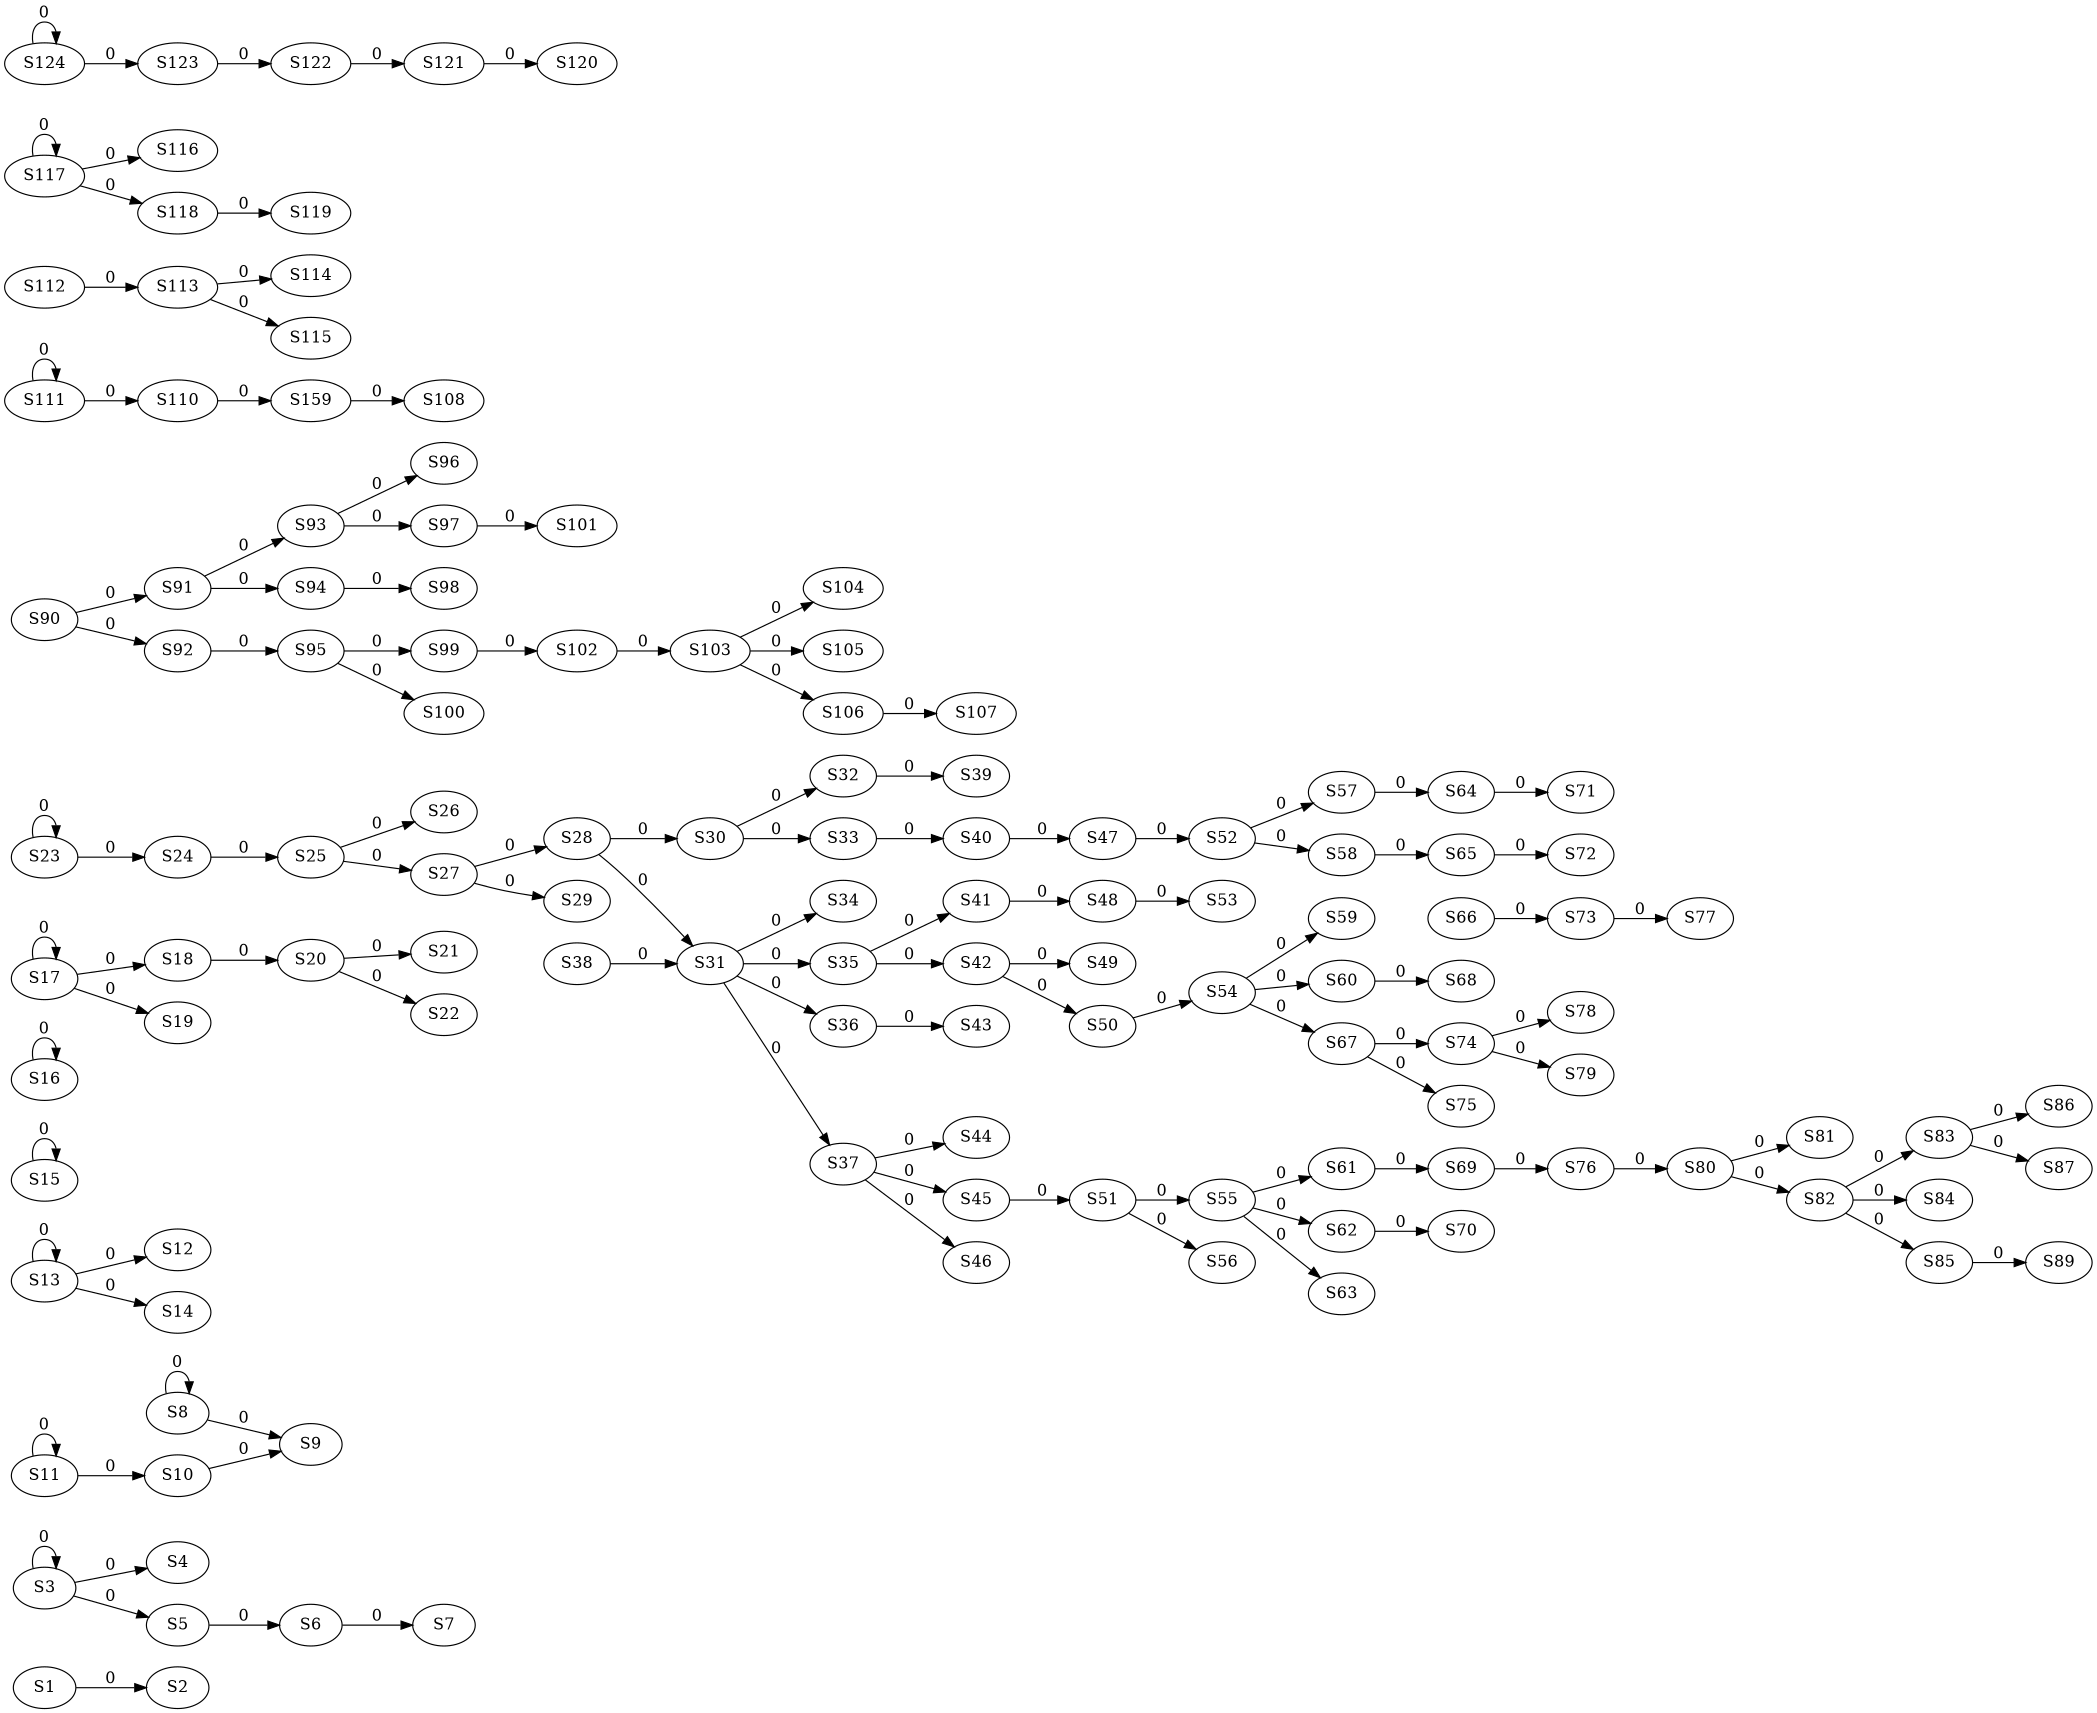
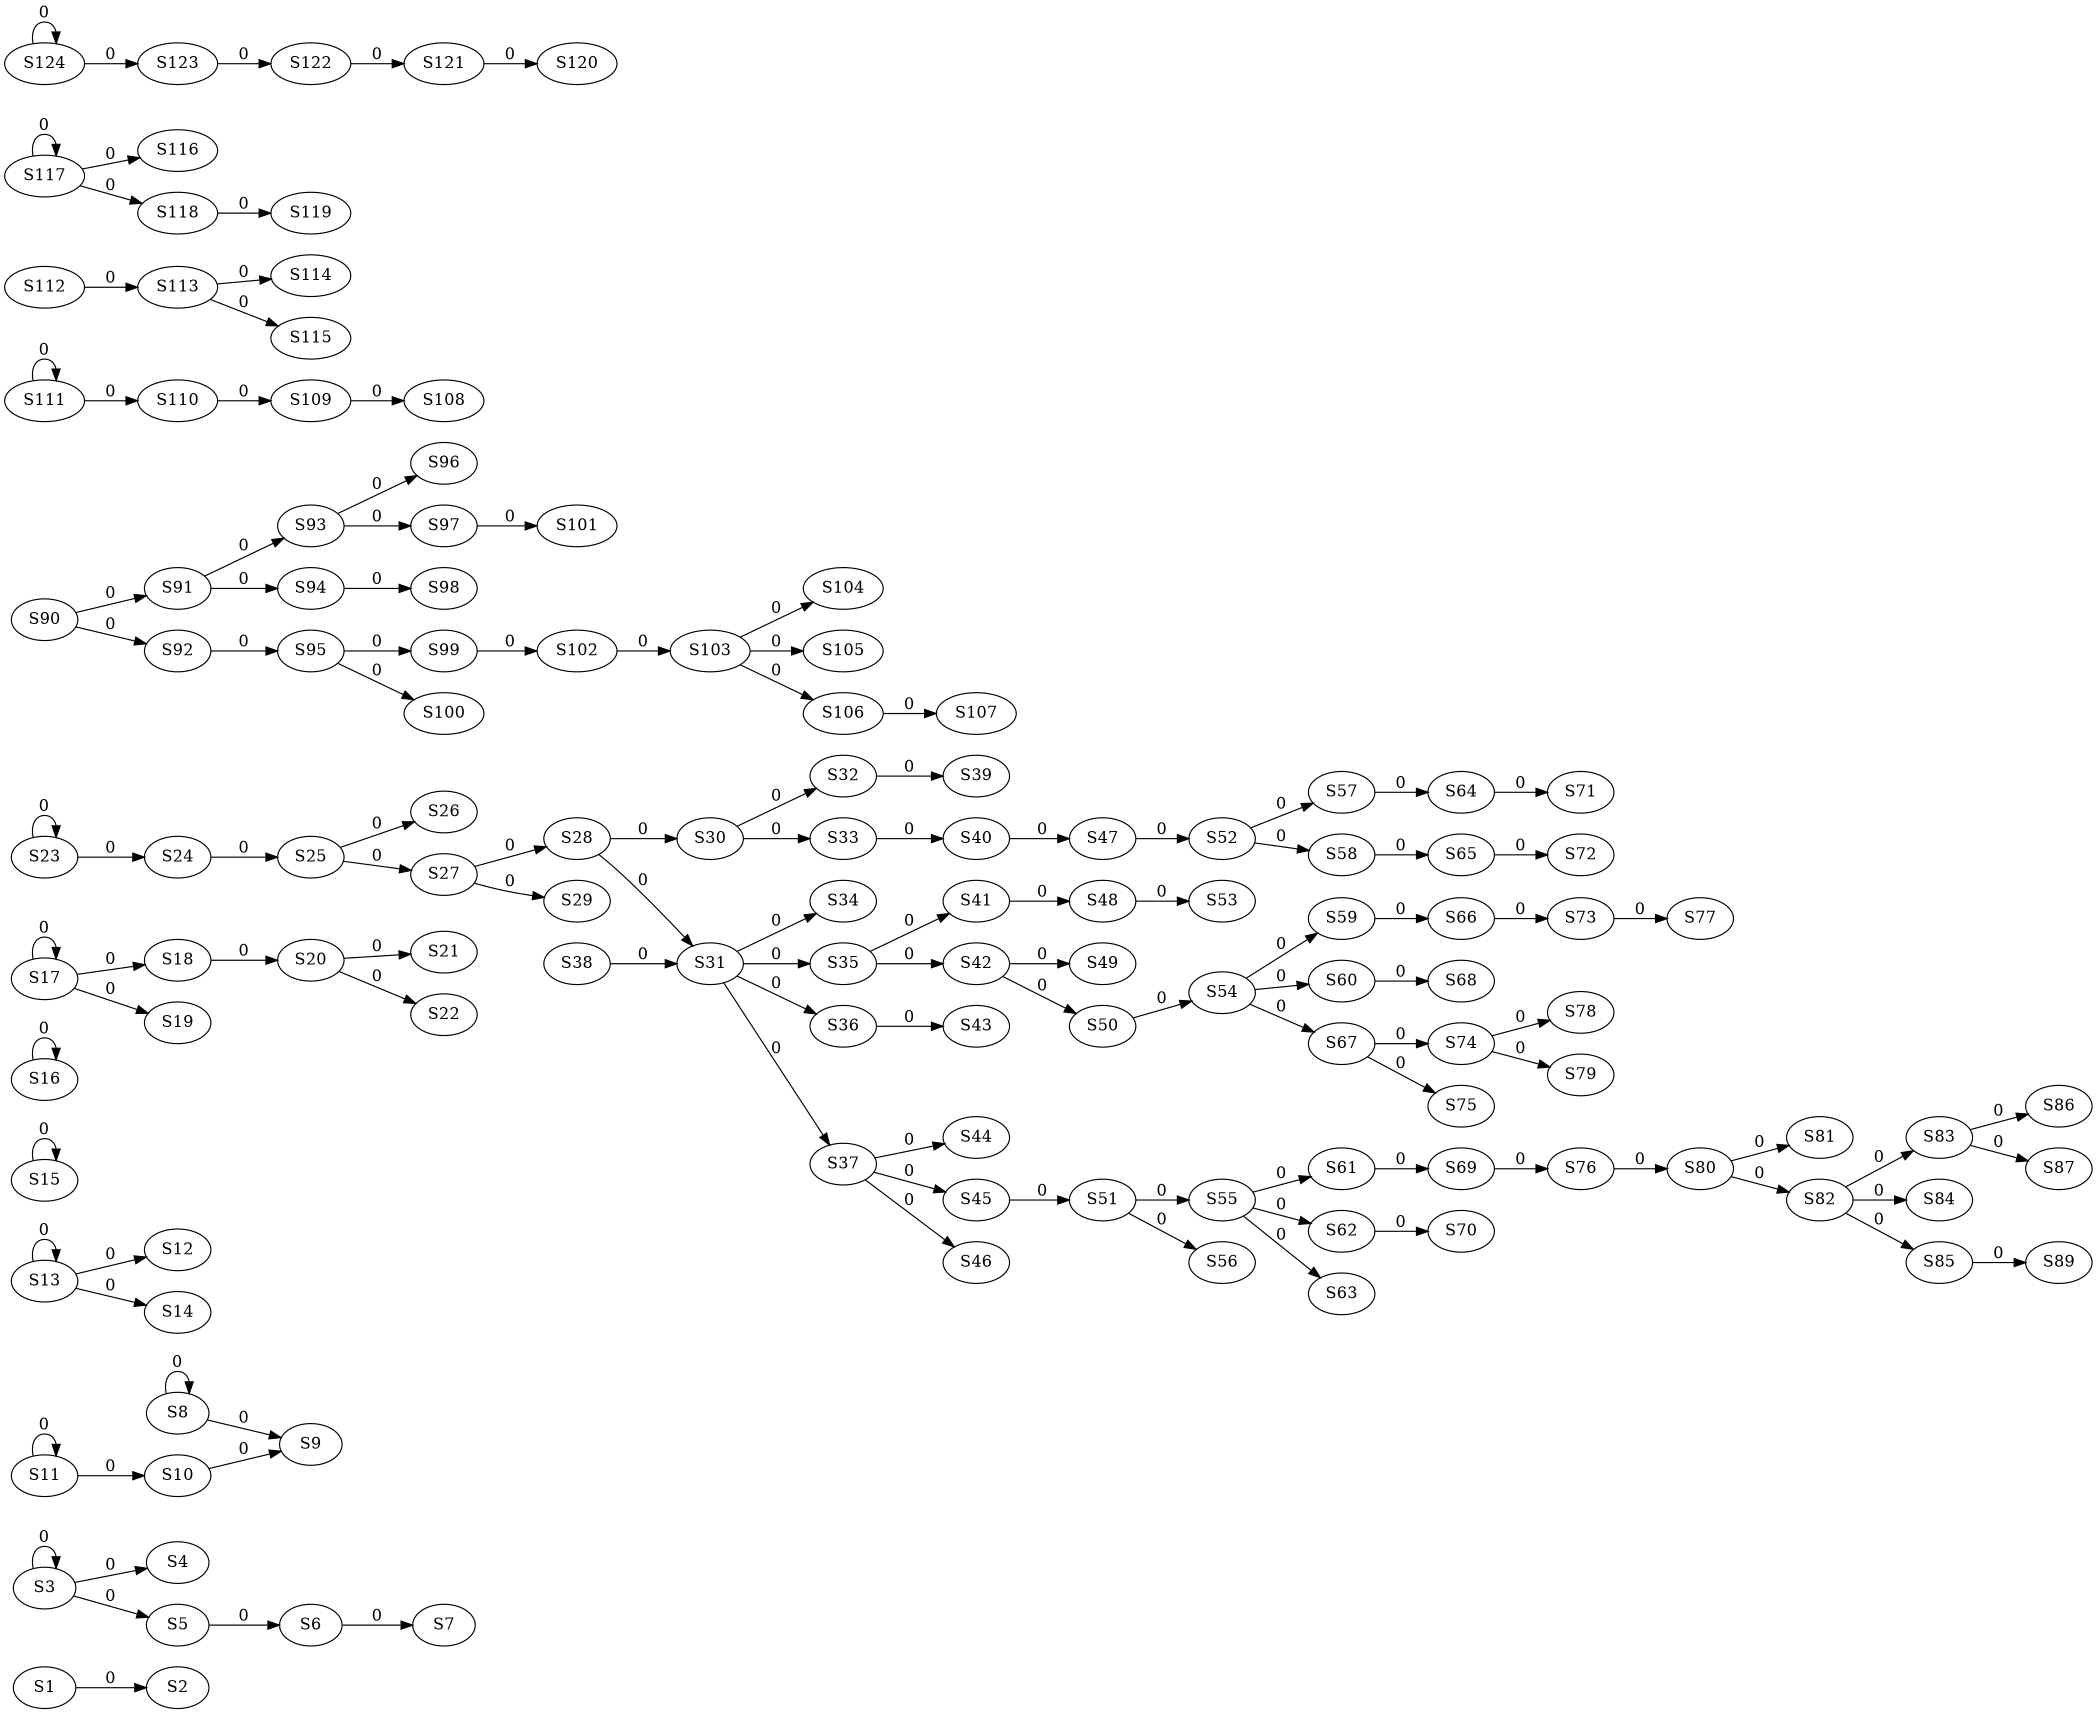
node "S159": label "S159" -> "S109"
edge "S59" -> "S66": added, label "0"
